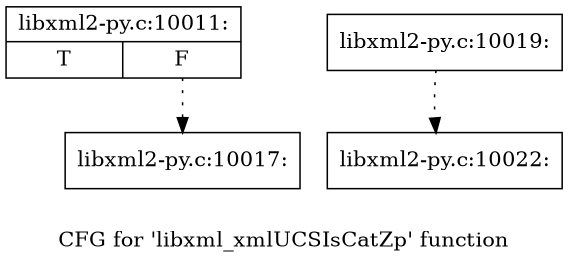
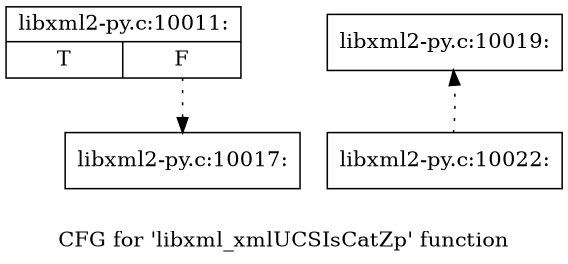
edge "libxml2-py.c:10019:" -> "libxml2-py.c:10022:": reversed
